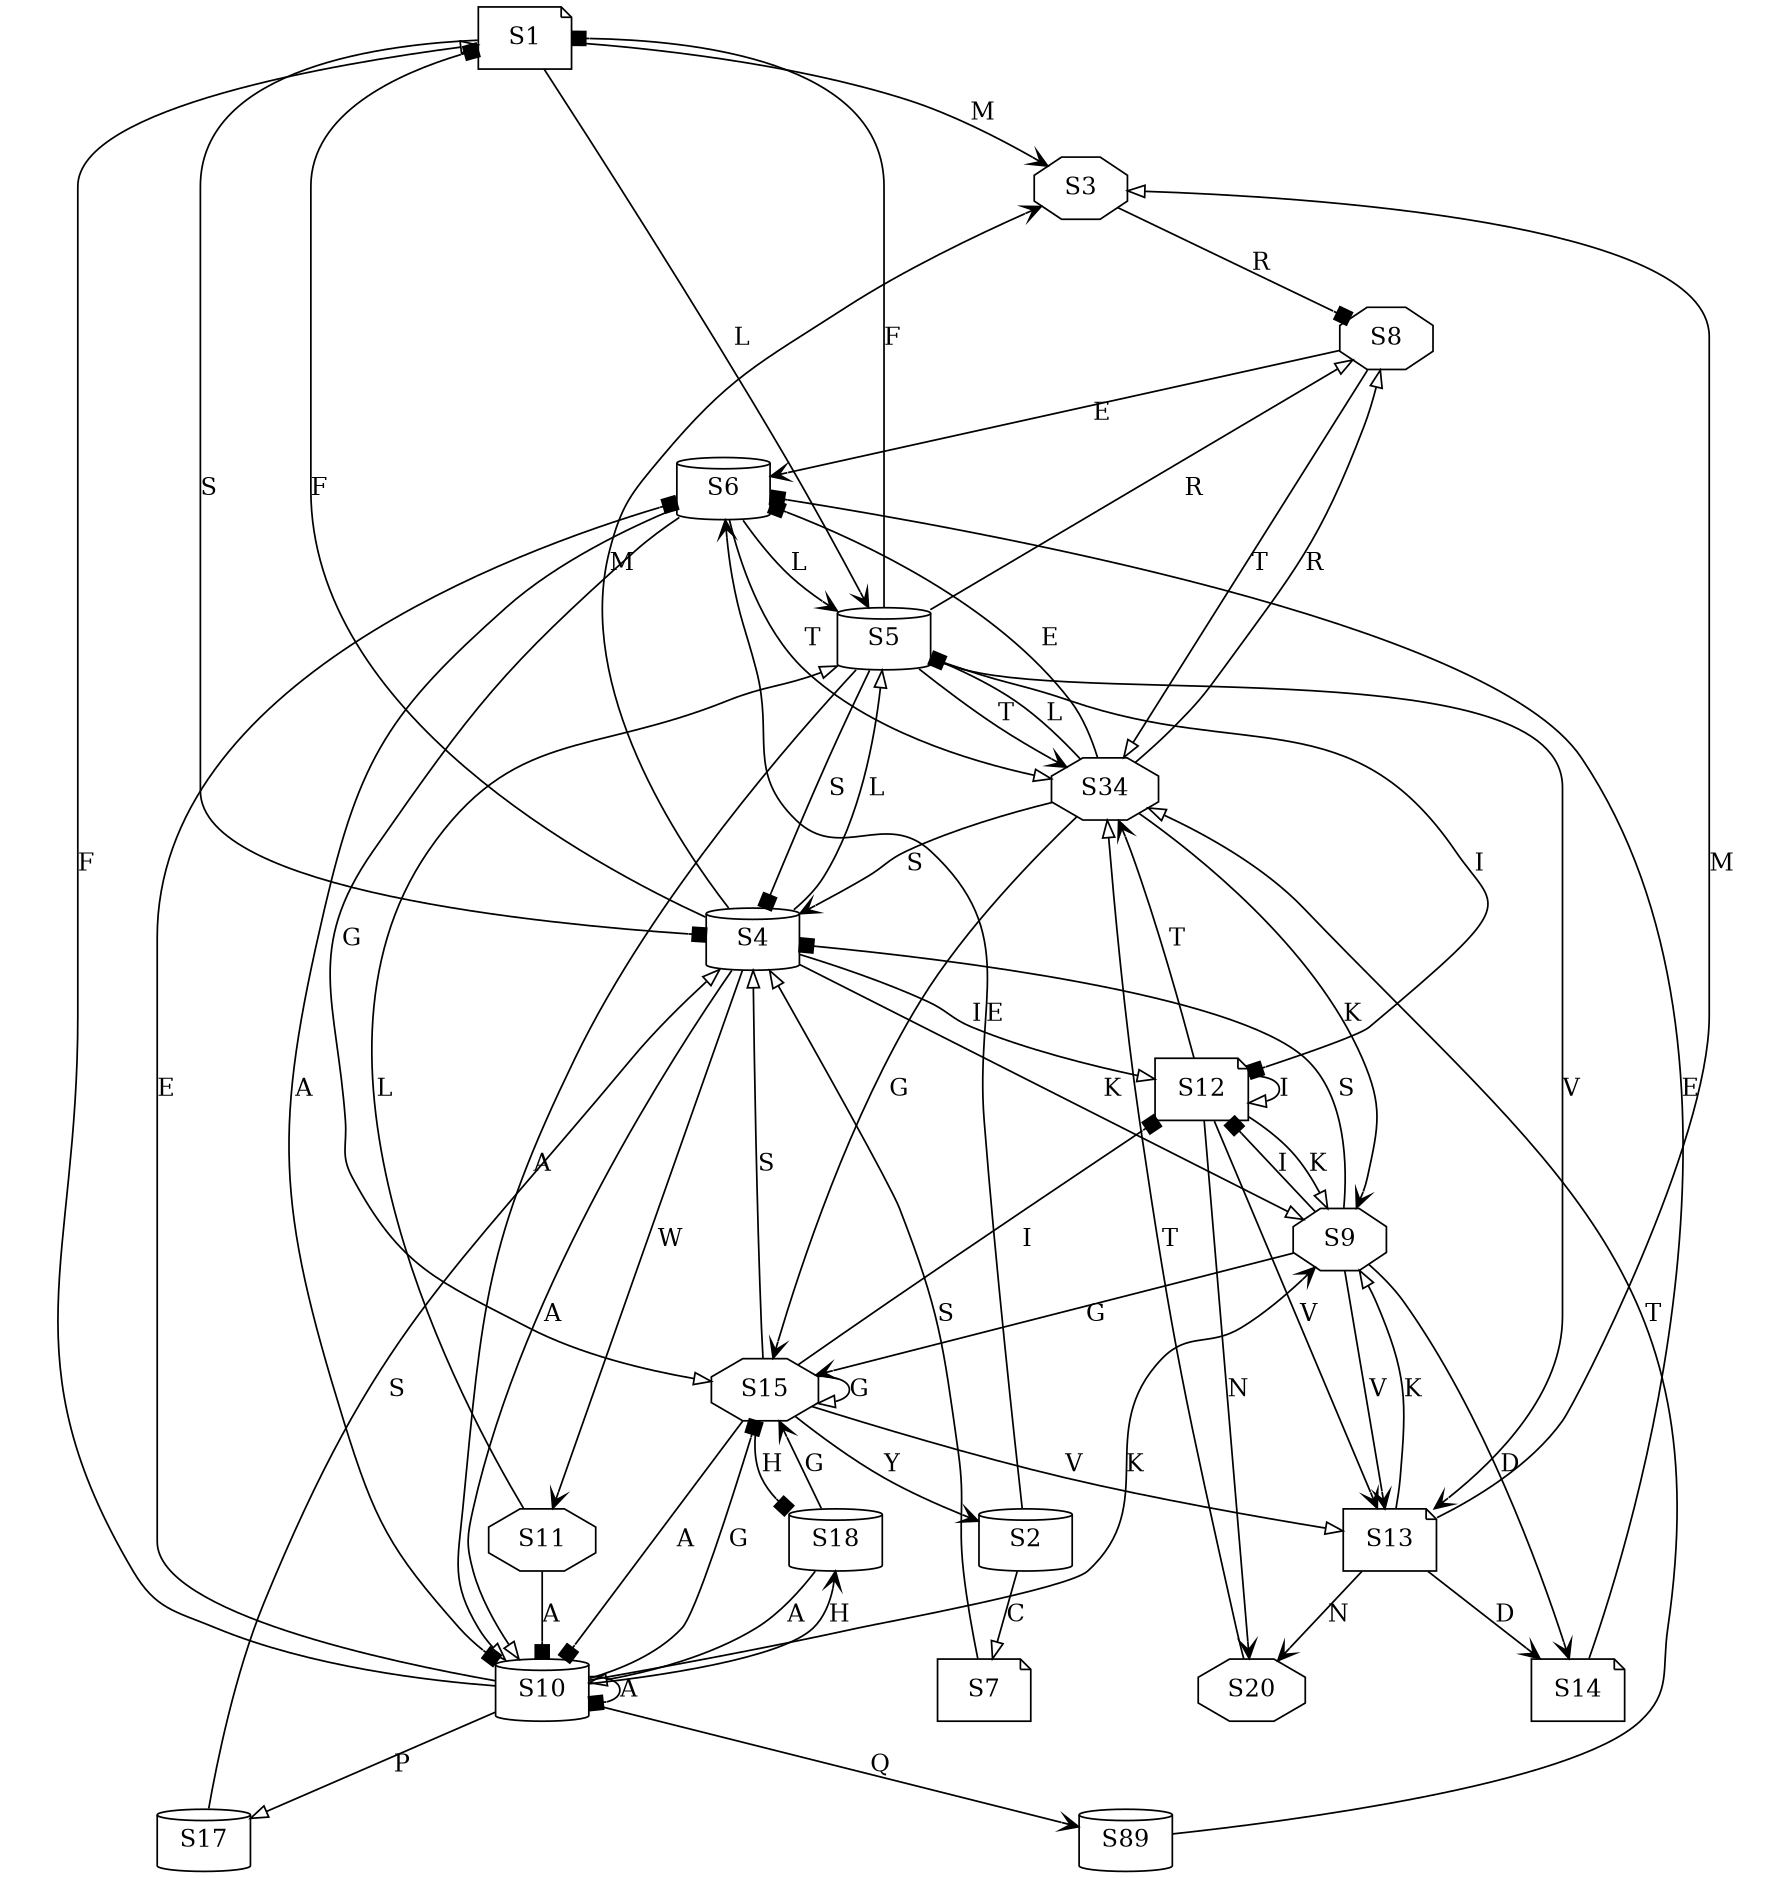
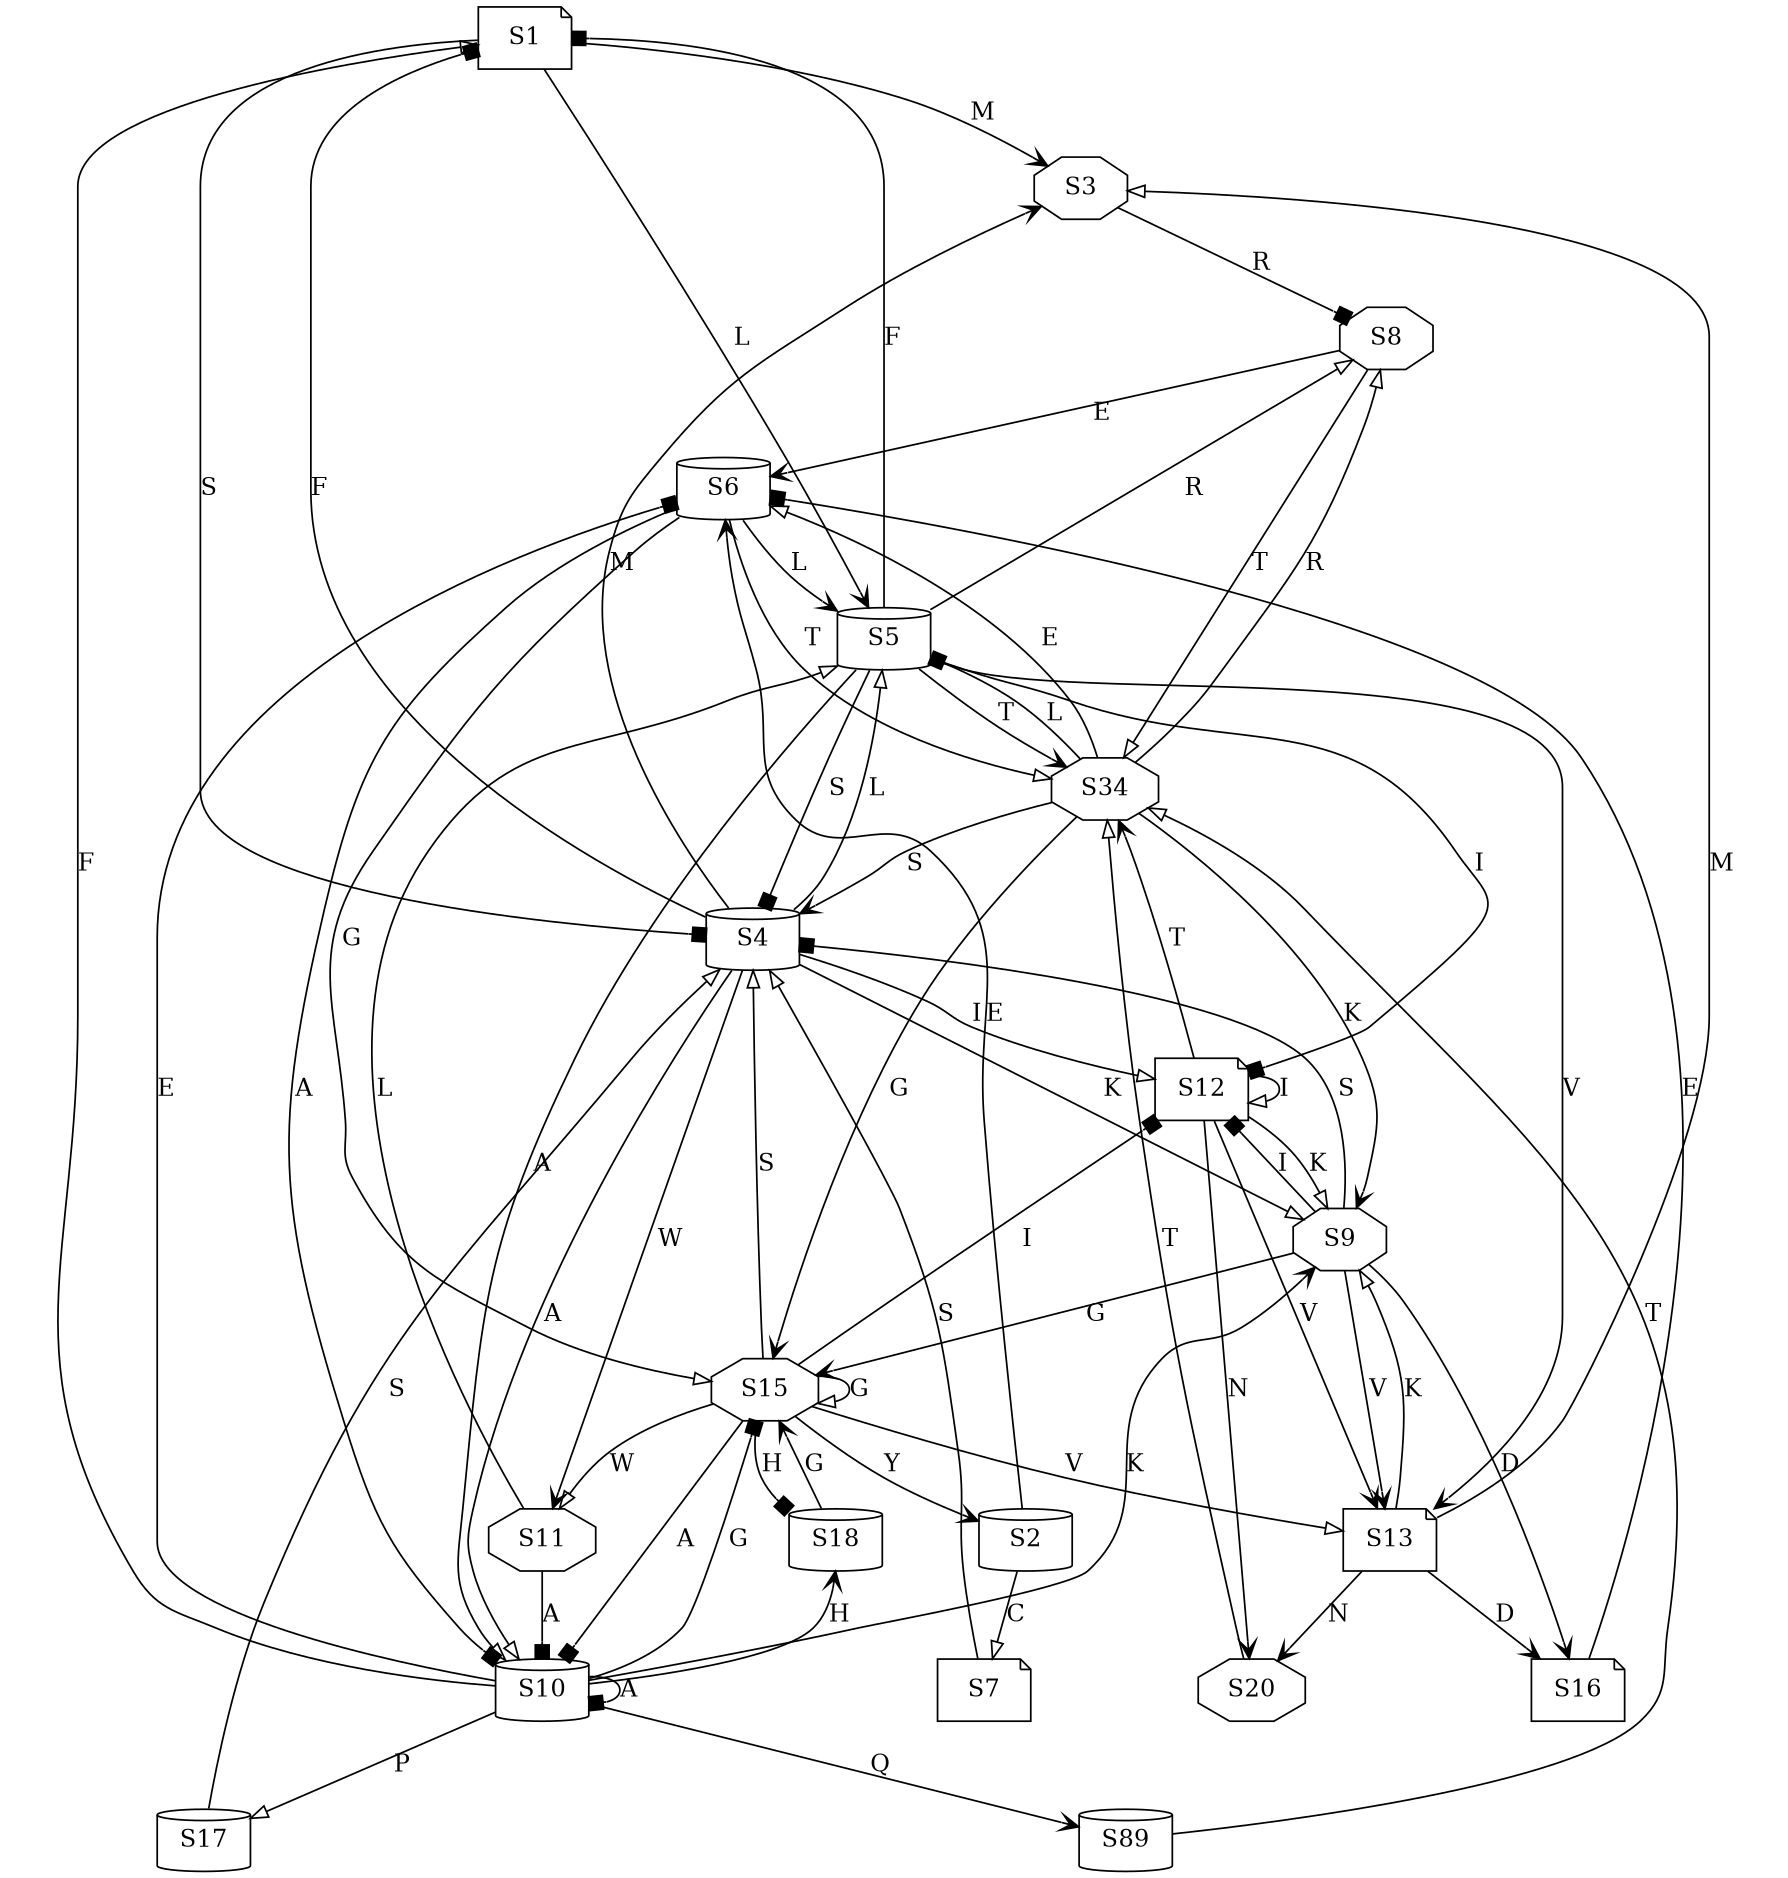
edge "S34" -> "S6": arrowhead box -> onormal
edge "S15" -> "S11": added, label "W"
edge "S18" -> "S10": removed, label "A"
node "S14": label "S14" -> "S16"
